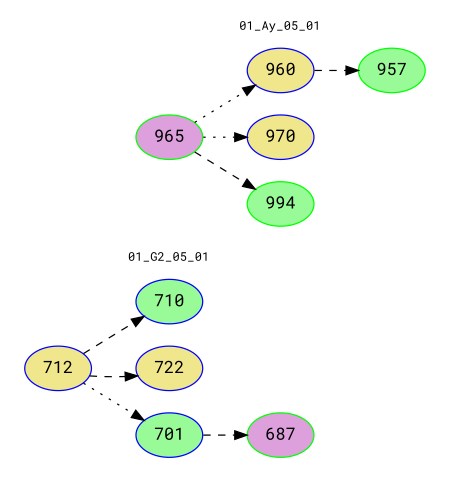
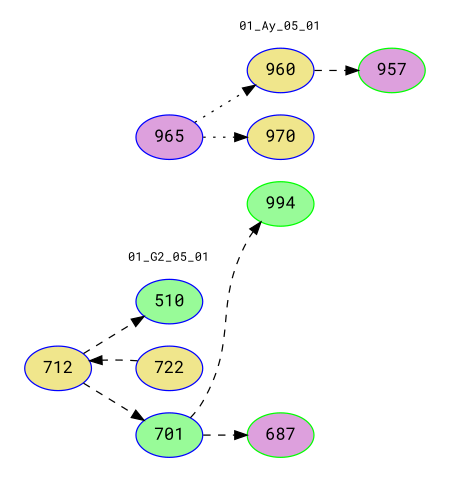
node "957": fillcolor palegreen -> plum
node "965": color green -> blue
edge "965" -> "994": now "701" -> "994"
node "710": label "710" -> "510"
edge "712" -> "722": reversed
edge "712" -> "701": style dotted -> dashed
